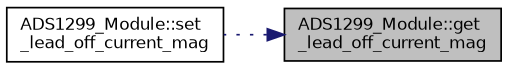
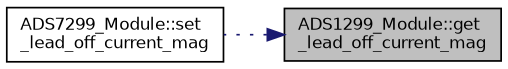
node "ADS1299_Module::set _lead_off_current_mag": label "ADS1299_Module::set _lead_off_current_mag" -> "ADS7299_Module::set _lead_off_current_mag"
